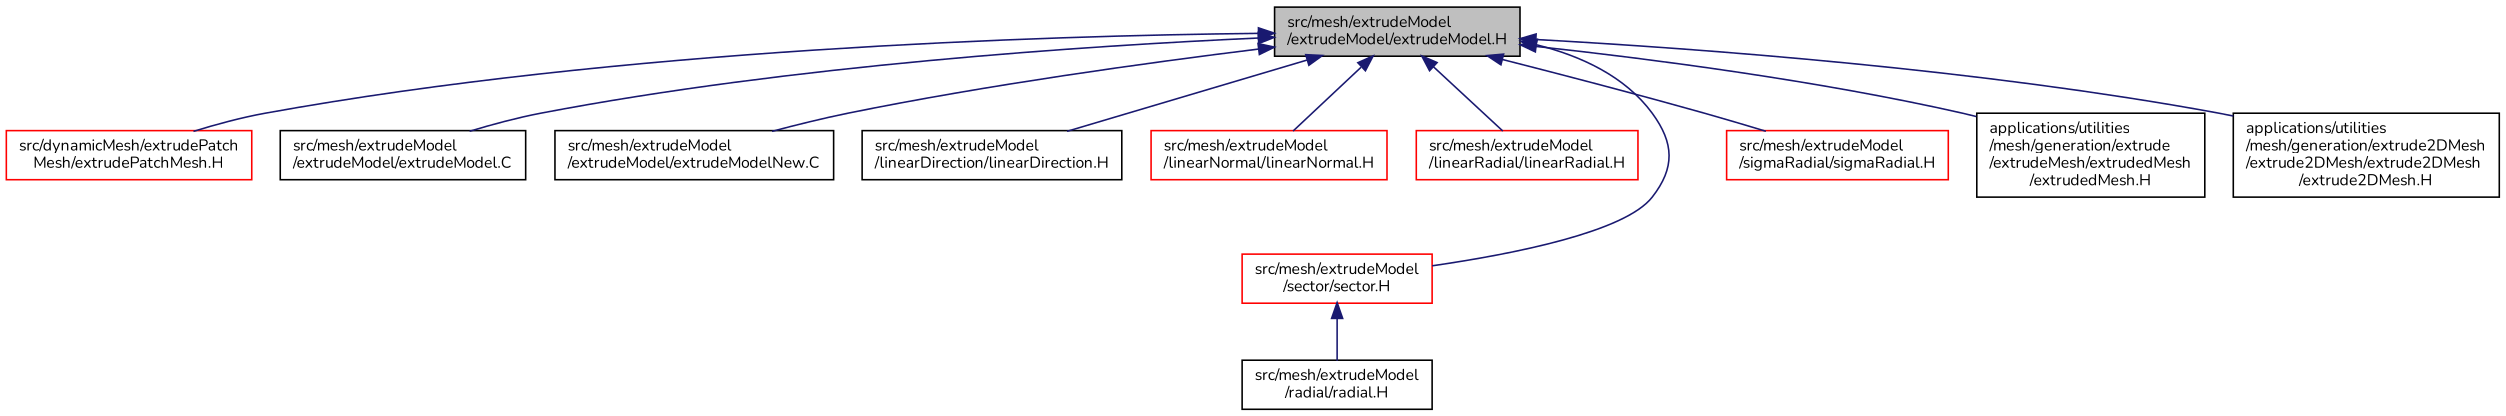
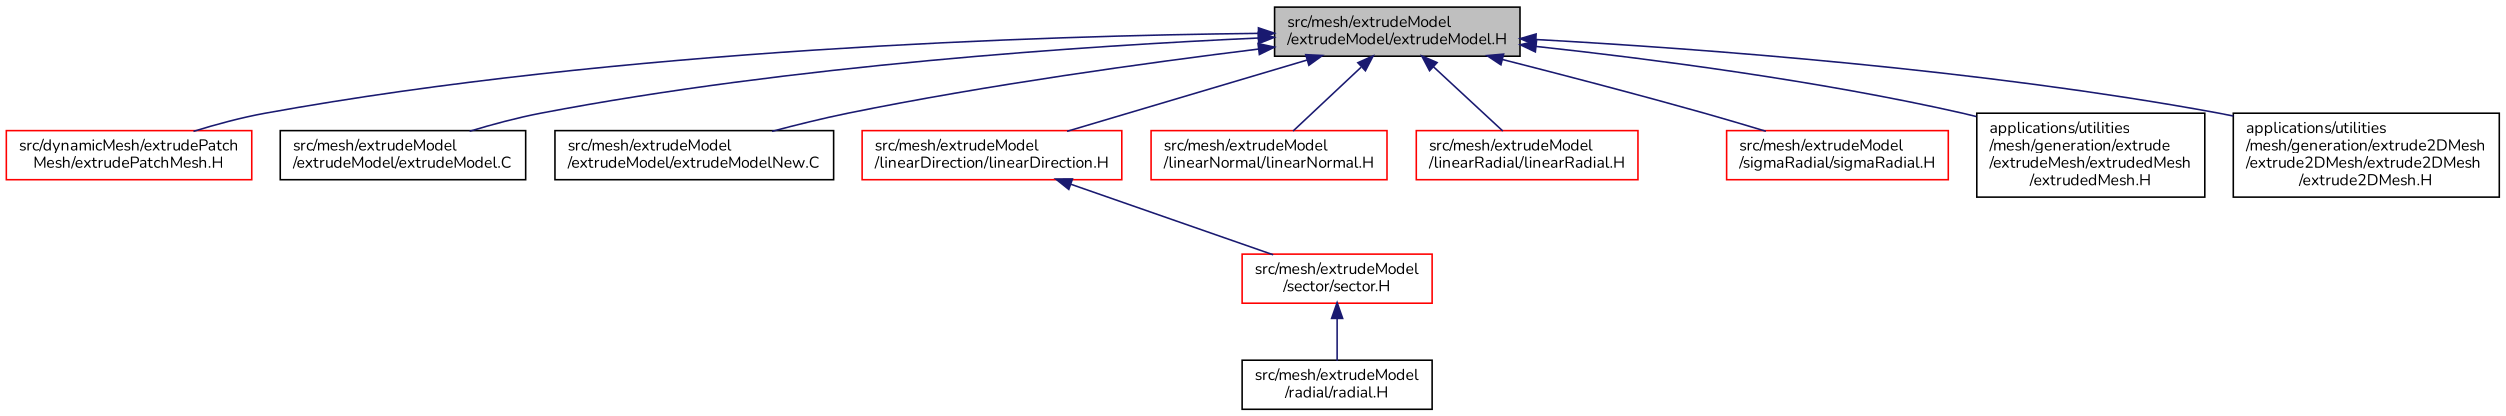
node "src/mesh/extrudeModel /linearDirection/linearDirection.H": color black -> red
edge "src/mesh/extrudeModel /sector/sector.H" -> "src/mesh/extrudeModel /extrudeModel/extrudeModel.H": now "src/mesh/extrudeModel /sector/sector.H" -> "src/mesh/extrudeModel /linearDirection/linearDirection.H"
